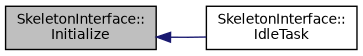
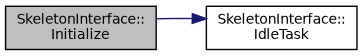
edge "SkeletonInterface:: IdleTask" -> "SkeletonInterface:: Initialize": reversed
